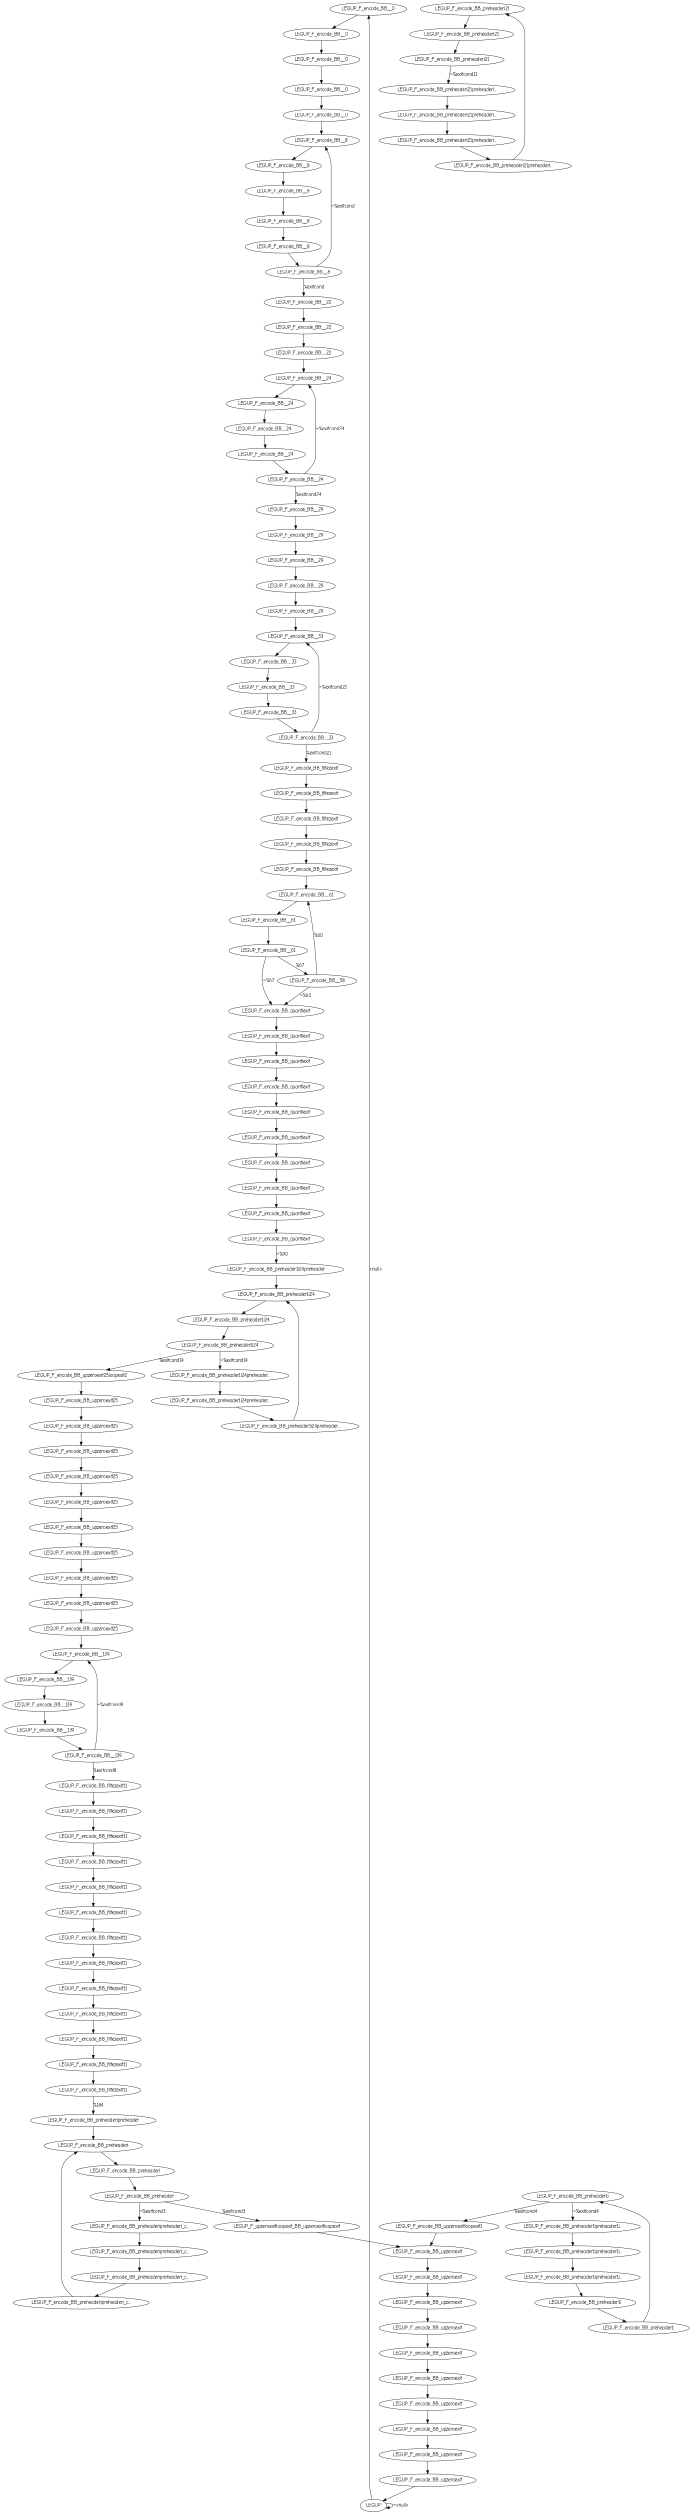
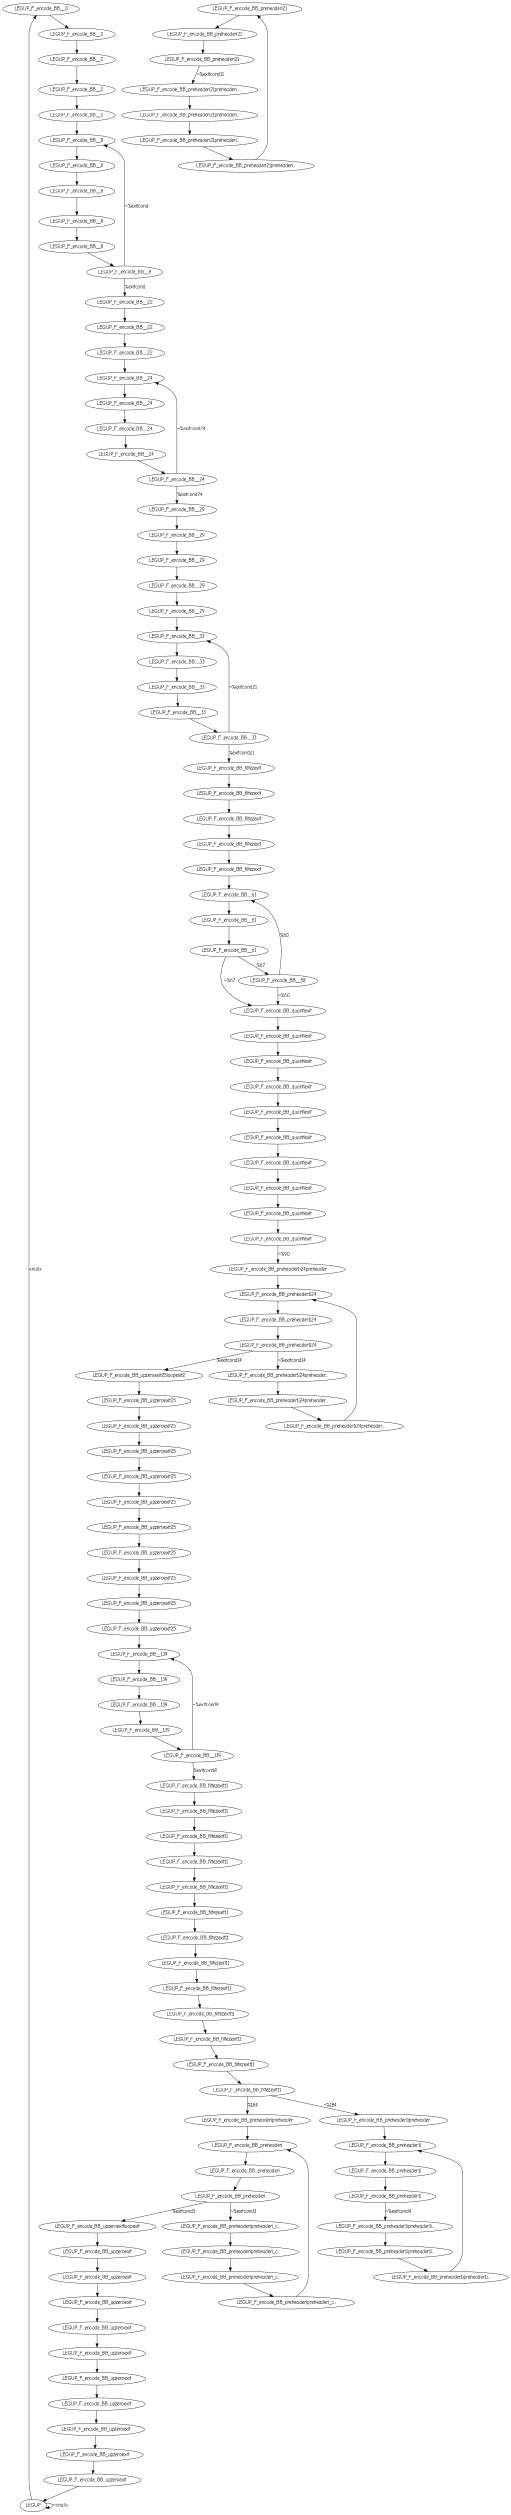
node "LEGUP_F_encode_BB_preheader1ipreheader": added
node "LEGUP_F_upzeroexitloopexit_BB_upzeroexitloopexit": label "LEGUP_F_upzeroexitloopexit_BB_upzeroexitloopexit" -> "LEGUP_F_encode_BB_upzeroexitloopexit"
node "LEGUP_F_encode_BB_upzeroexitloopexit1": removed
